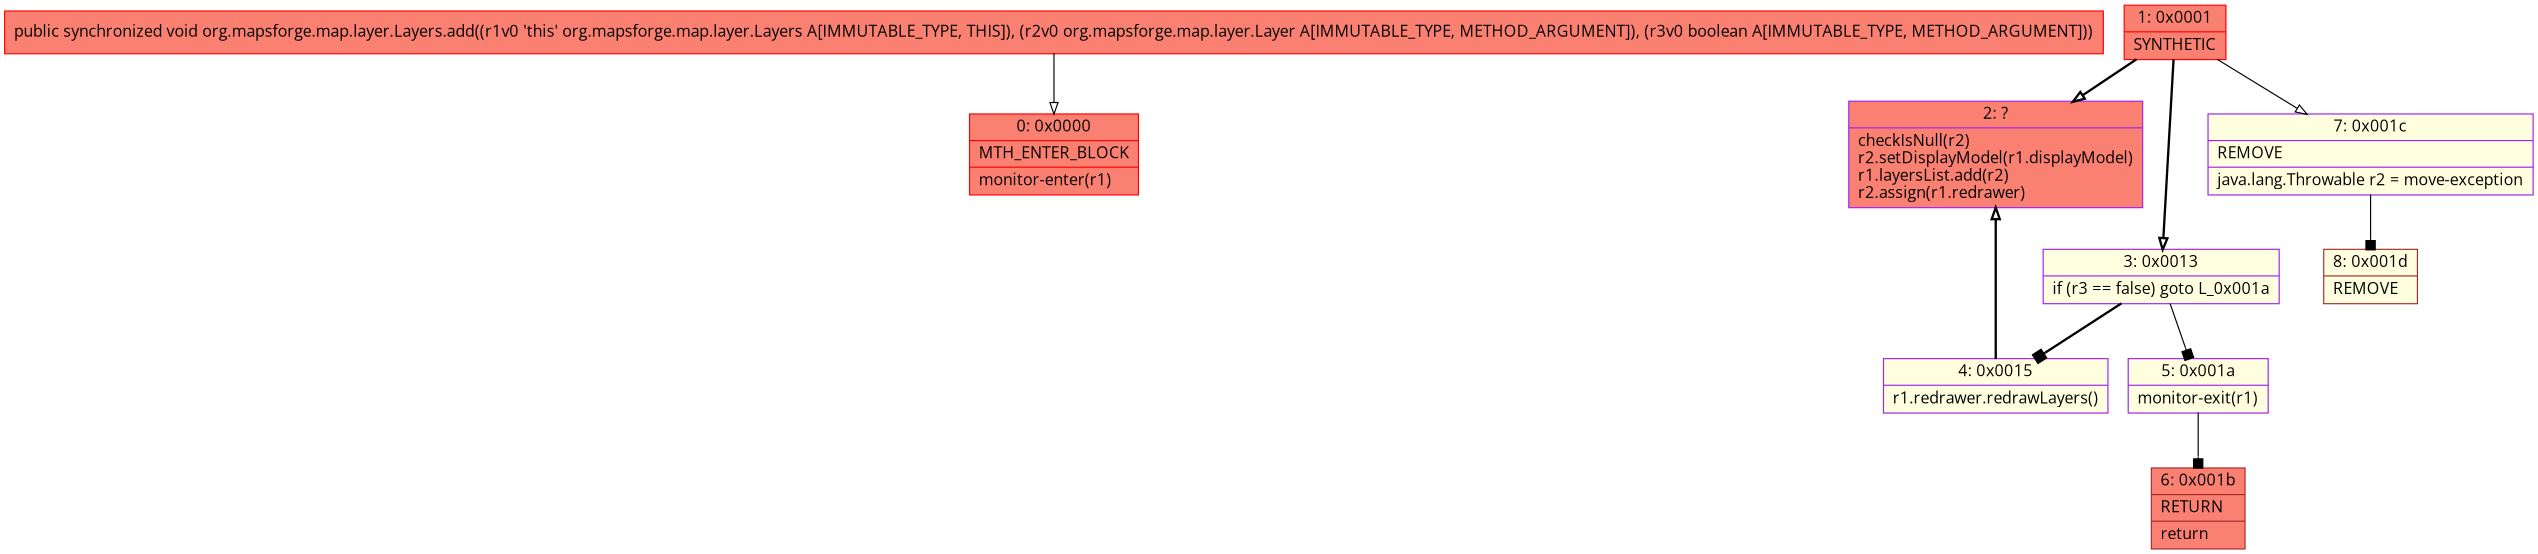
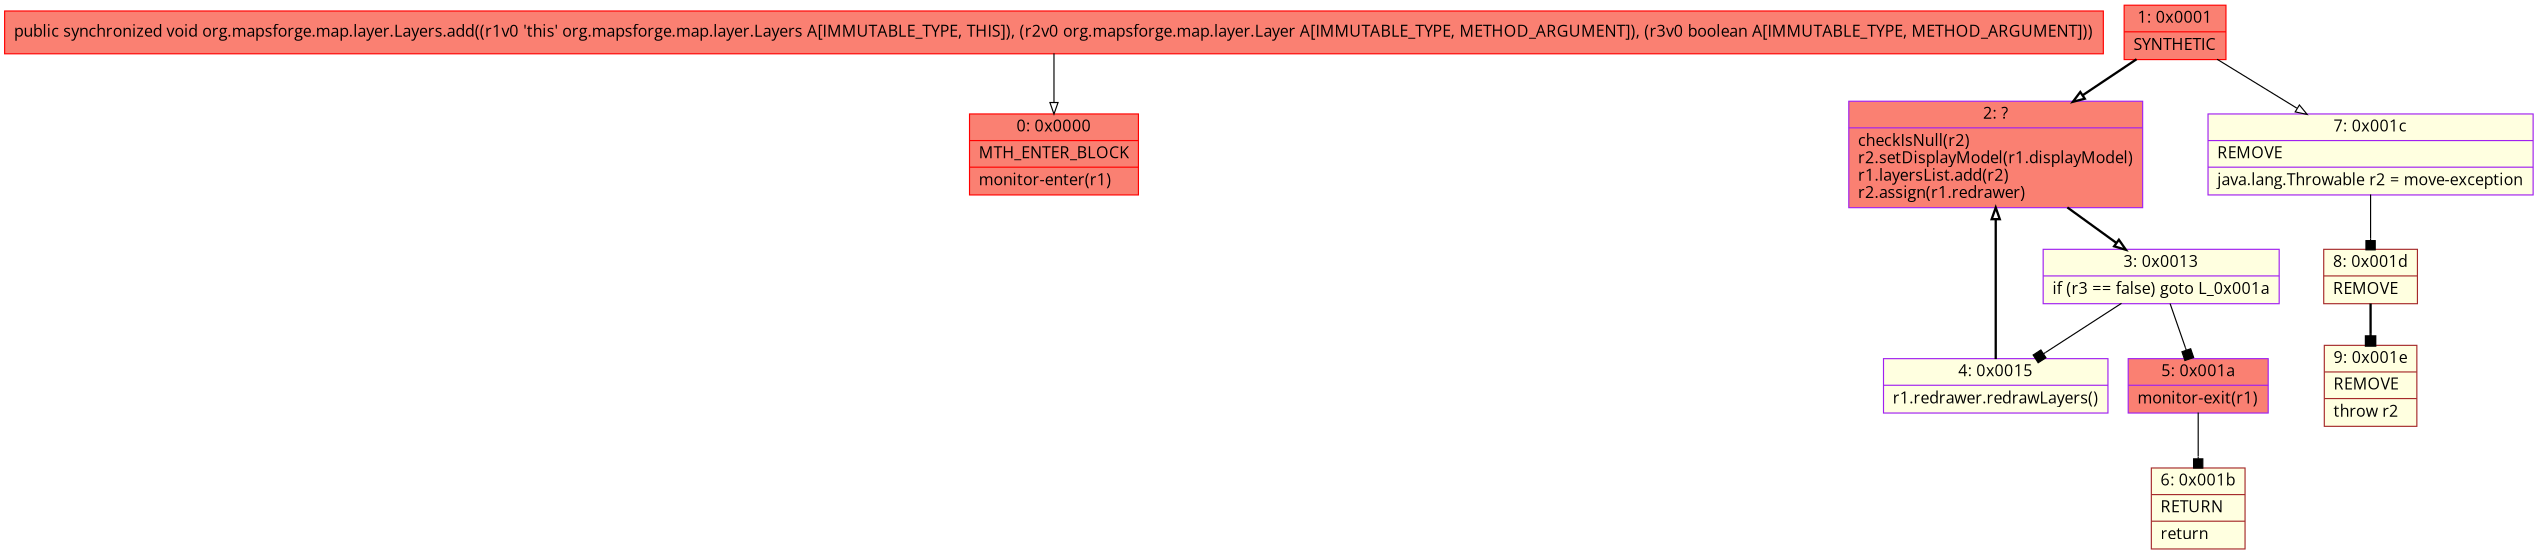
edge "1: 0x0001" -> "3: 0x0013": now "2: ?" -> "3: 0x0013"
edge "3: 0x0013" -> "4: 0x0015": style bold -> solid
node "5: 0x001a": fillcolor lightyellow -> salmon
node "9: 0x001e": added
node "6: 0x001b": fillcolor salmon -> lightyellow
